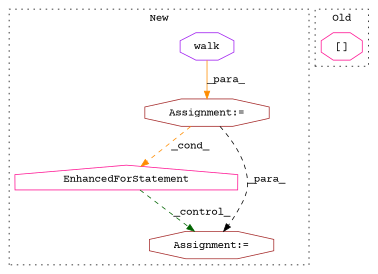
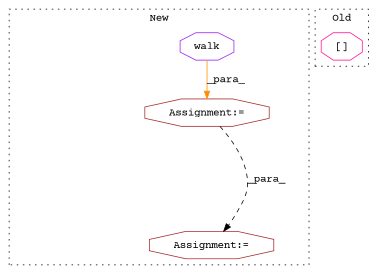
node "EnhancedForStatement": removed
